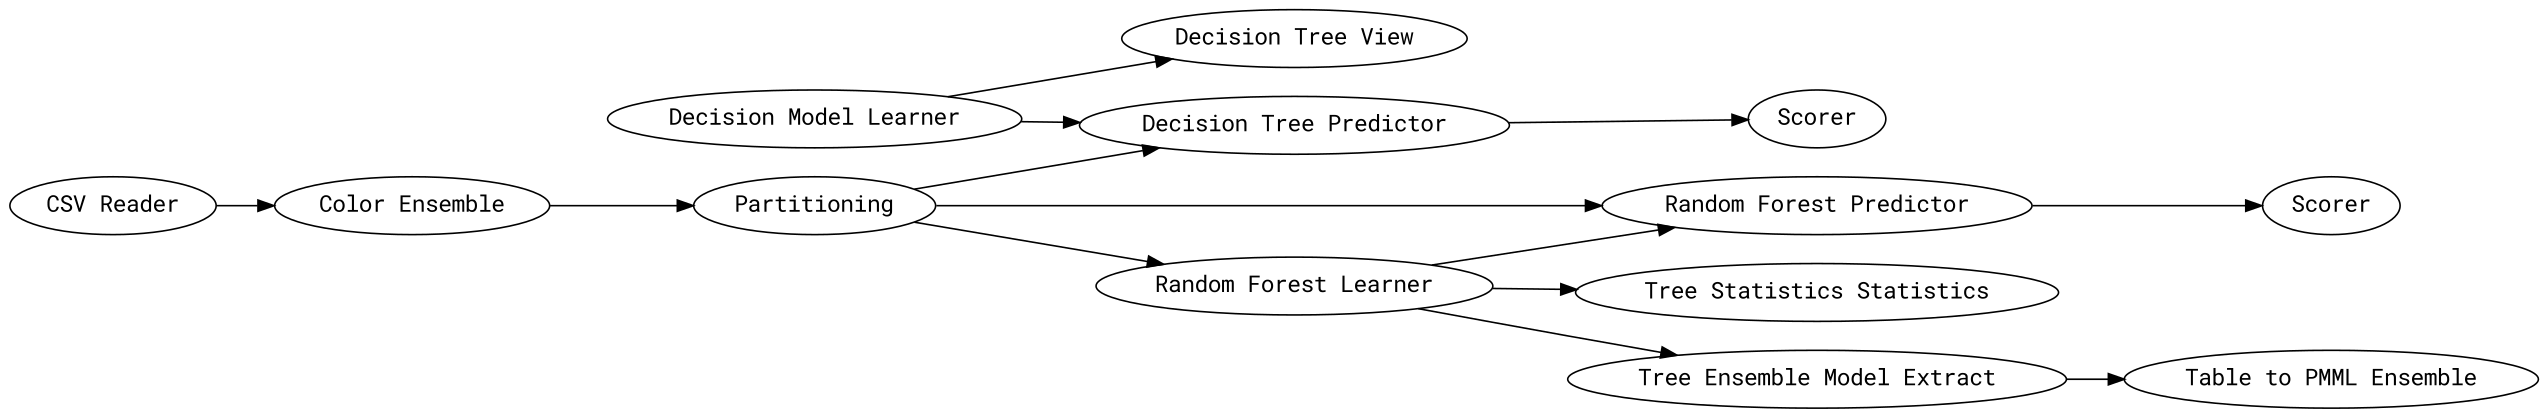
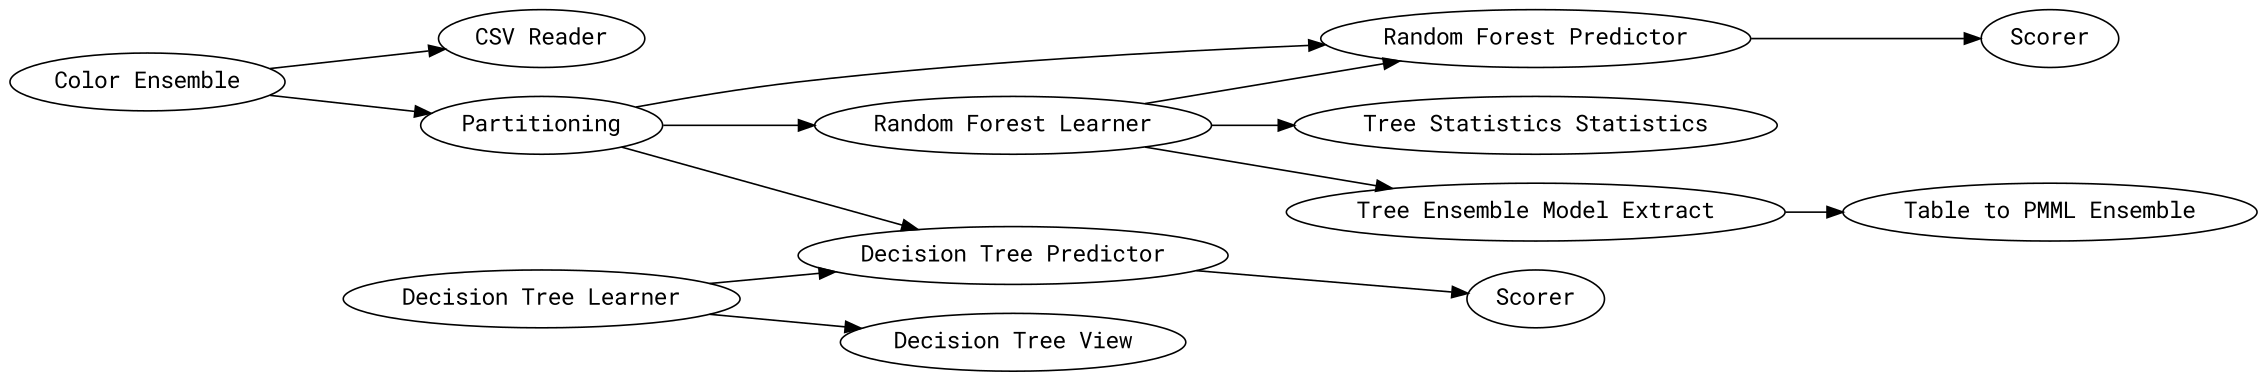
node "Decision Model Learner": label "Decision Model Learner" -> "Decision Tree Learner"
edge "CSV Reader" -> "Color Ensemble": reversed
